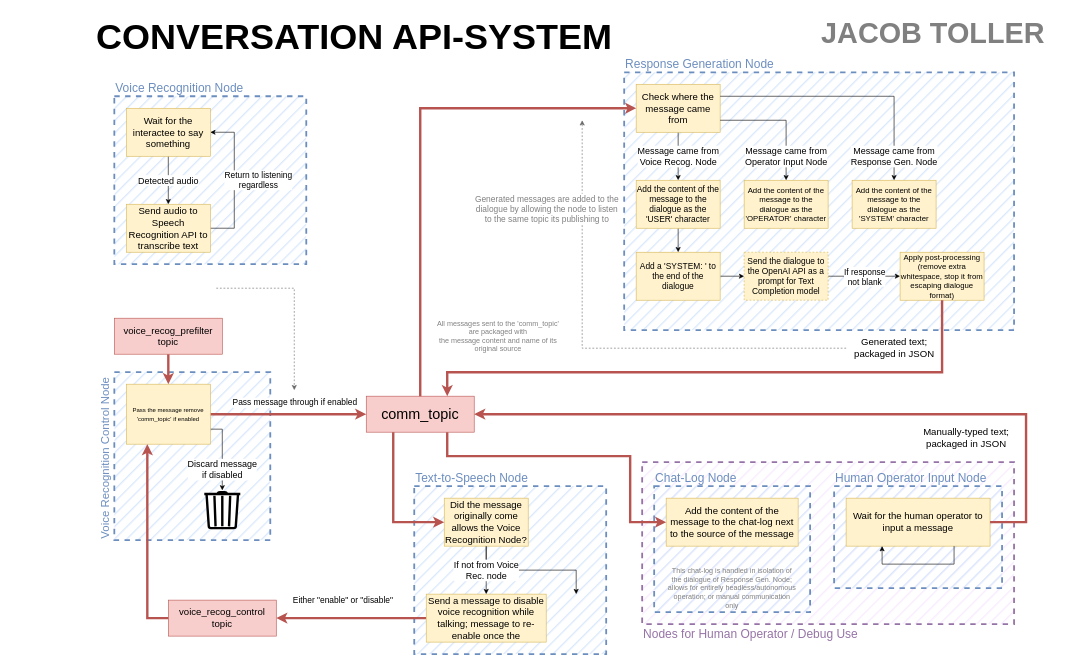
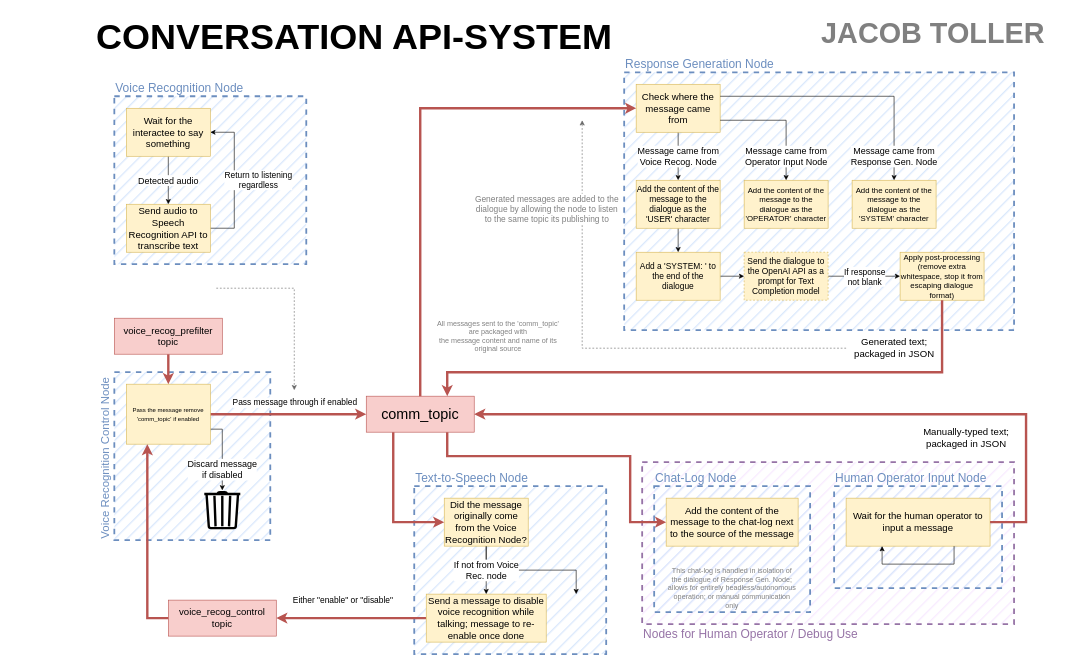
node "Did the message originally come allows the Voice Recognition Node?": label "Did the message originally come allows the Voice Recognition Node?" -> "Did the message originally come from the Voice Recognition Node?"
node "Send a message to disable voice recognition while talking; message to re-enable once the": label "Send a message to disable voice recognition while talking; message to re-enable once the" -> "Send a message to disable voice recognition while talking; message to re-enable once done"
